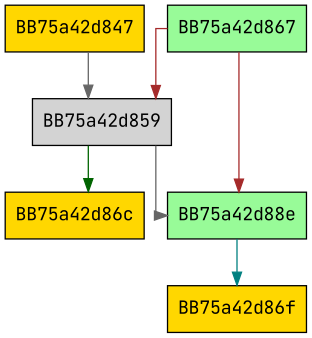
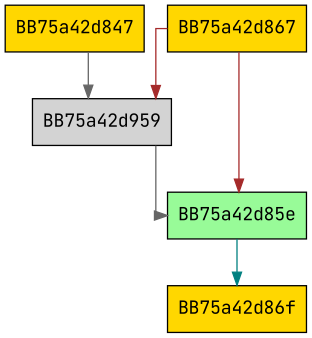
node "BB75a42d867": fillcolor palegreen -> gold
node "BB75a42d859": label "BB75a42d859" -> "BB75a42d959"
node "BB75a42d86c": removed
node "BB75a42d88e": label "BB75a42d88e" -> "BB75a42d85e"
